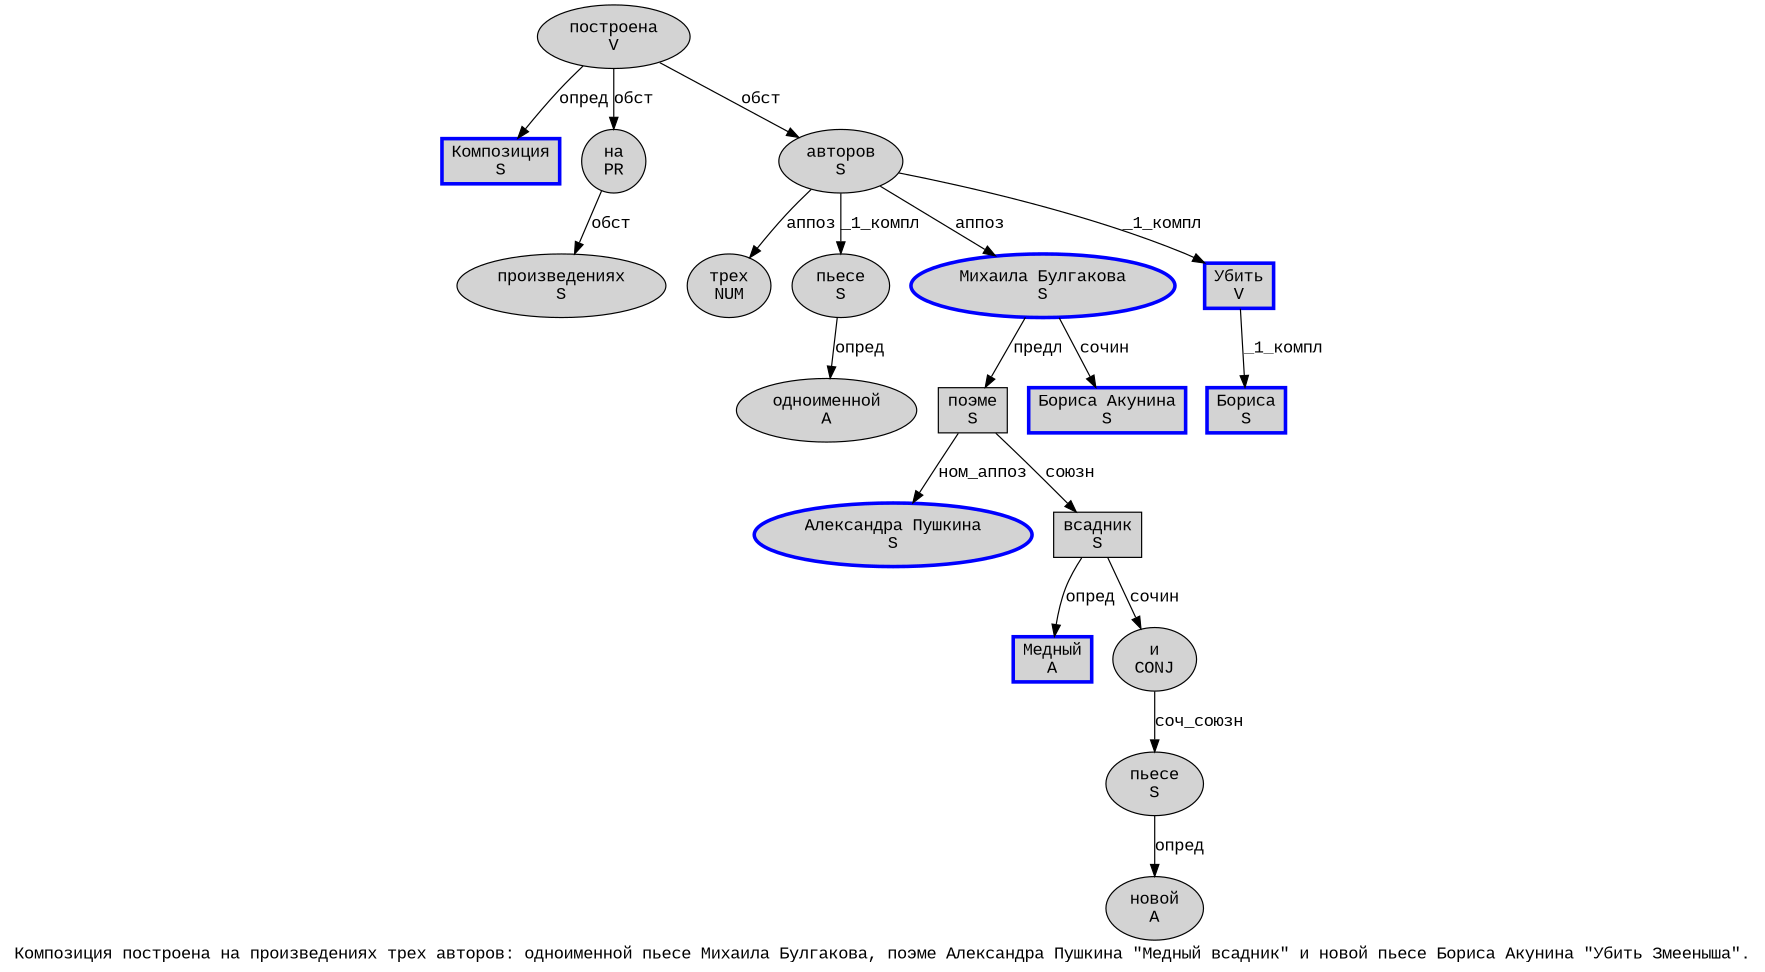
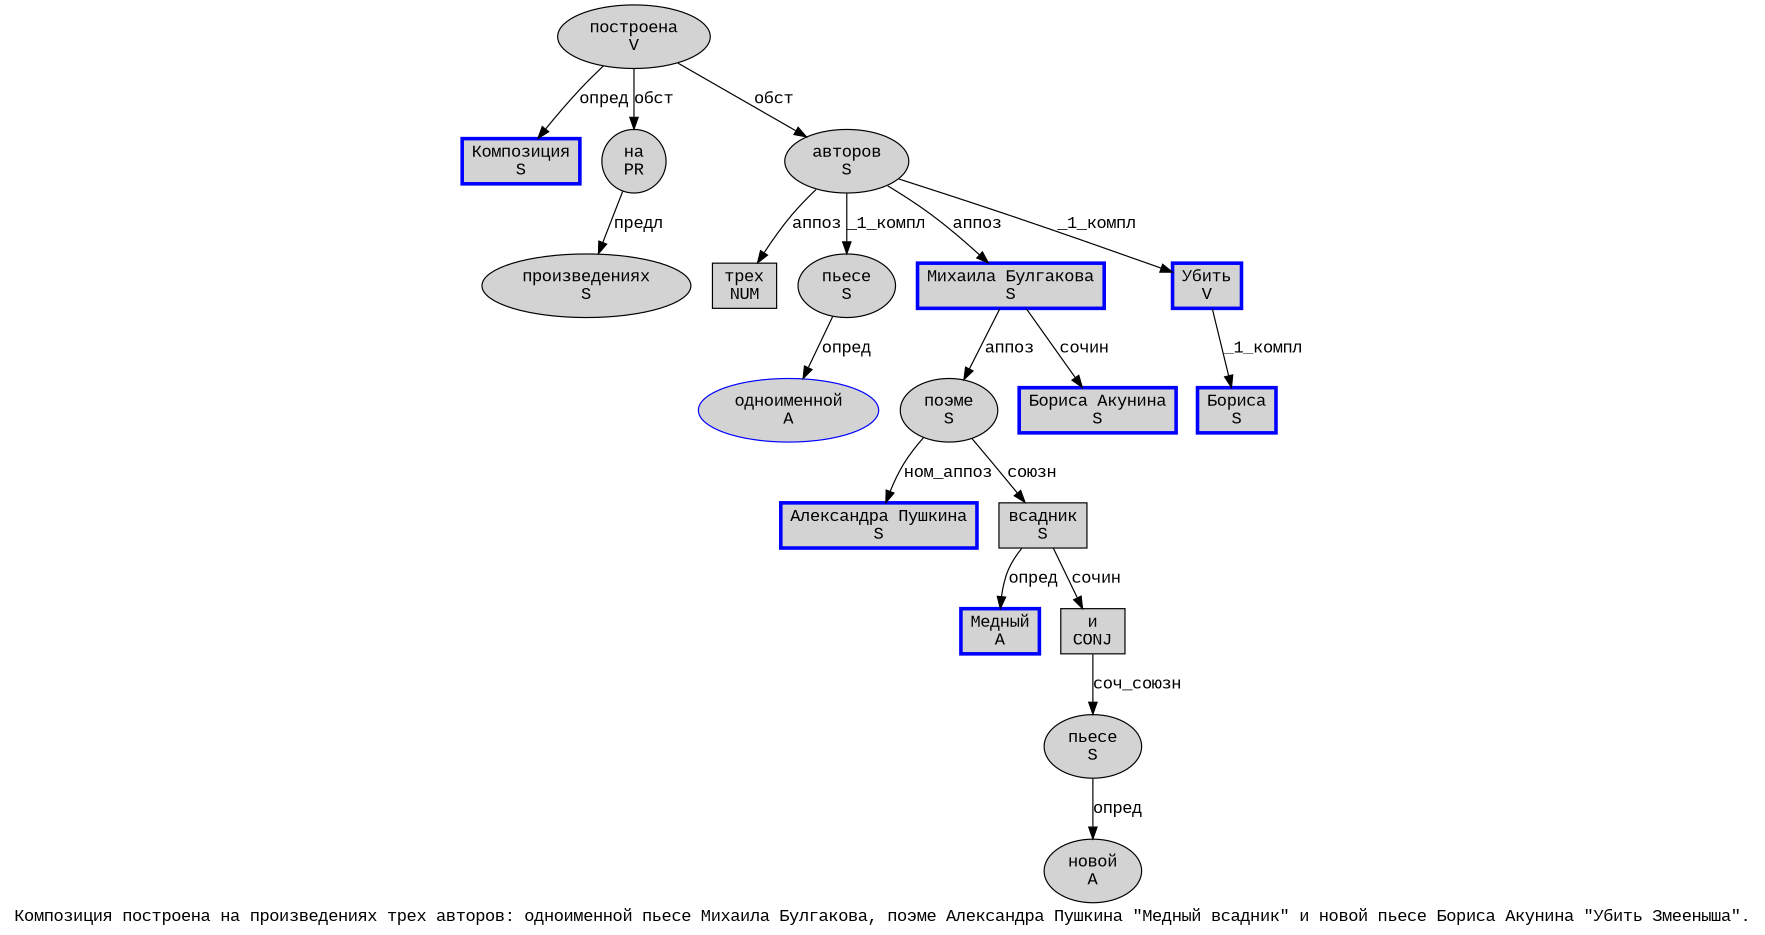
edge "на PR" -> "произведениях S": label "обст" -> "предл"
node "трех NUM": shape ellipse -> box
node "Михаила Булгакова S": shape ellipse -> box
edge "Михаила Булгакова S" -> "поэме S": label "предл" -> "аппоз"
node "одноименной A": color black -> blue
node "поэме S": shape box -> ellipse
node "Александра Пушкина S": shape ellipse -> box
node "и CONJ": shape ellipse -> box
